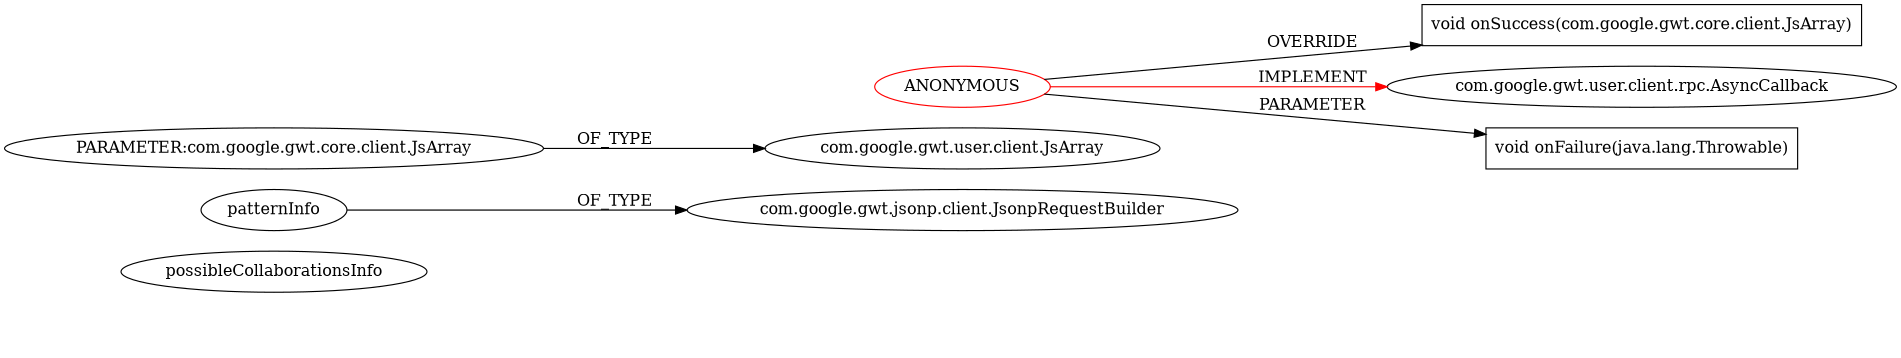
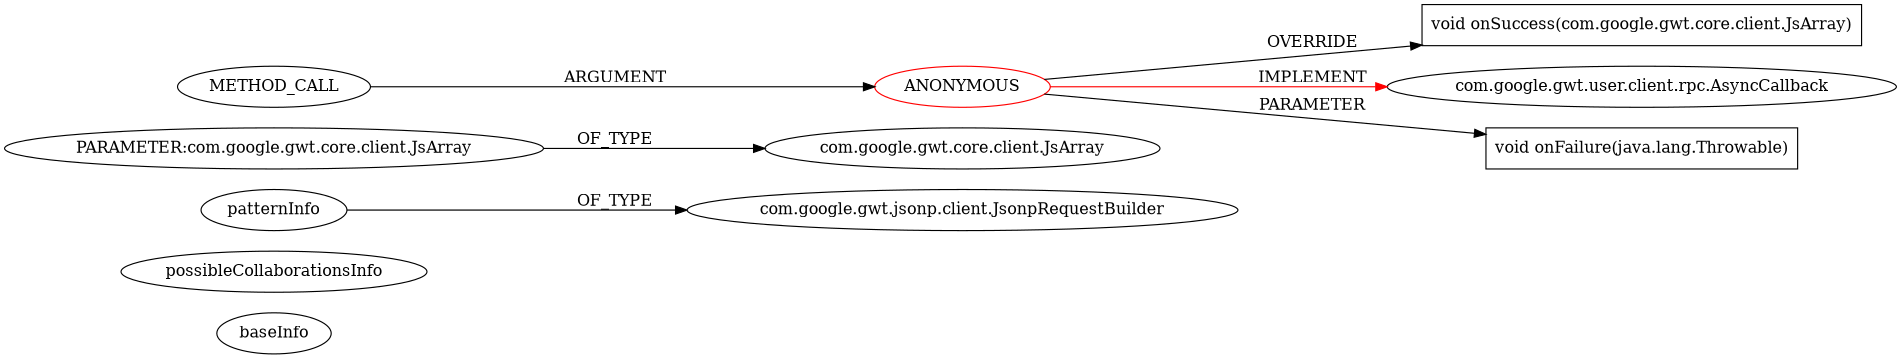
node "METHOD_CALL": added
node "com.google.gwt.user.client.JsArray": label "com.google.gwt.user.client.JsArray" -> "com.google.gwt.core.client.JsArray"
node "baseInfo": added
